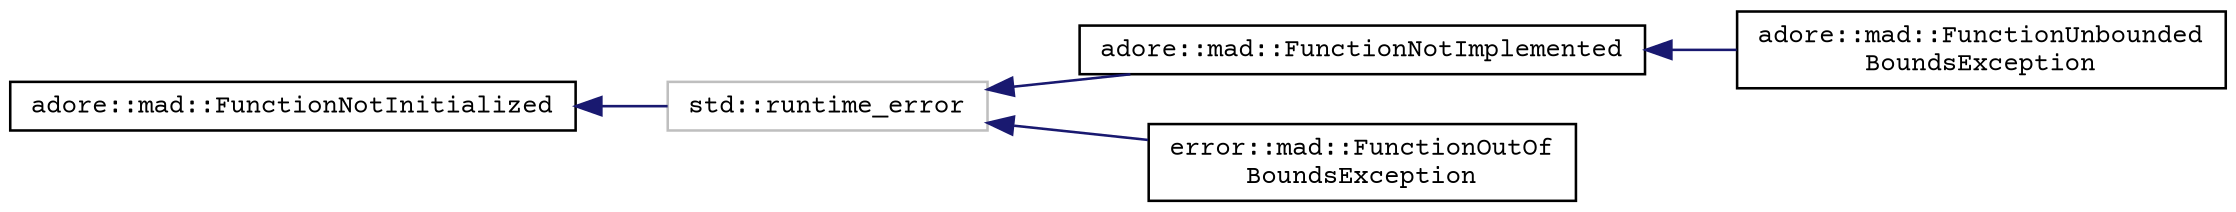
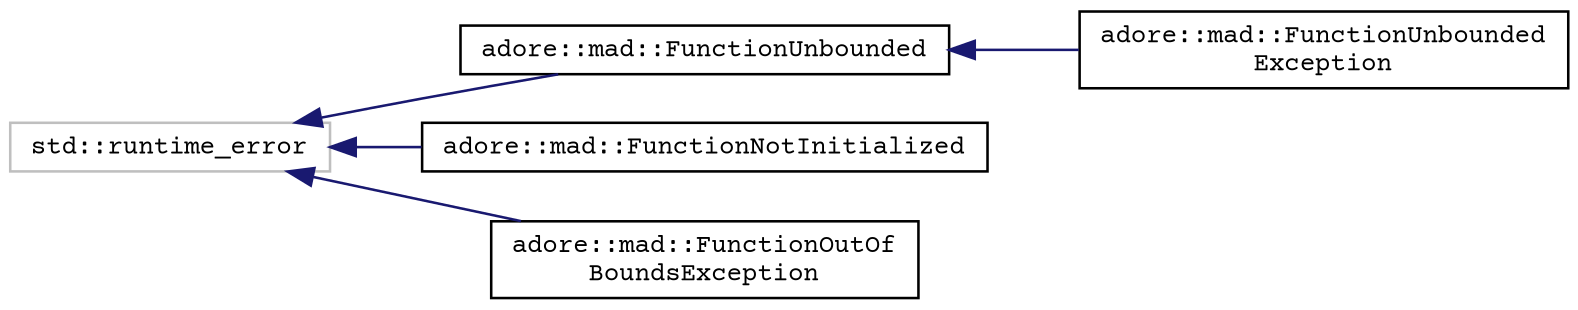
node "adore::mad::FunctionNotImplemented": label "adore::mad::FunctionNotImplemented" -> "adore::mad::FunctionUnbounded"
node "adore::mad::FunctionUnbounded BoundsException": label "adore::mad::FunctionUnbounded BoundsException" -> "adore::mad::FunctionUnbounded Exception"
edge "std::runtime_error" -> "adore::mad::FunctionNotInitialized": reversed
node "error::mad::FunctionOutOf BoundsException": label "error::mad::FunctionOutOf BoundsException" -> "adore::mad::FunctionOutOf BoundsException"
